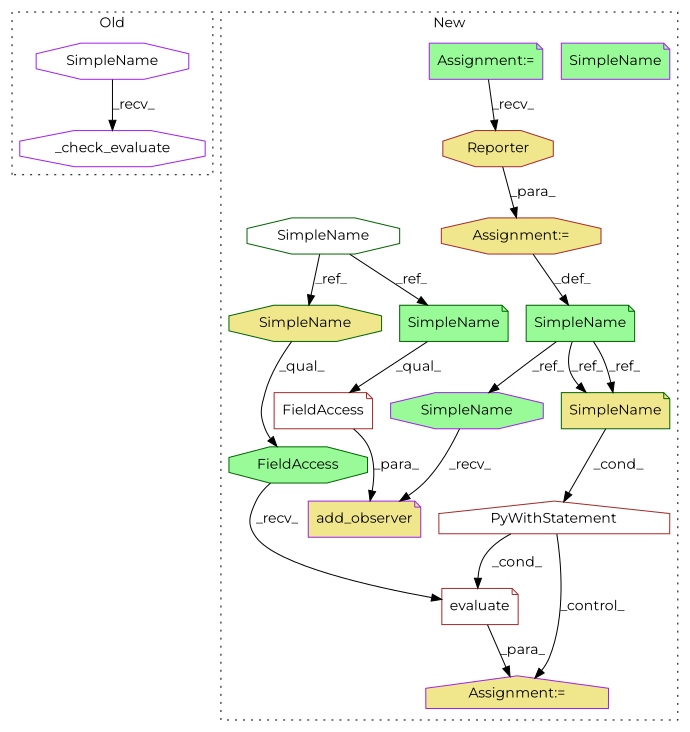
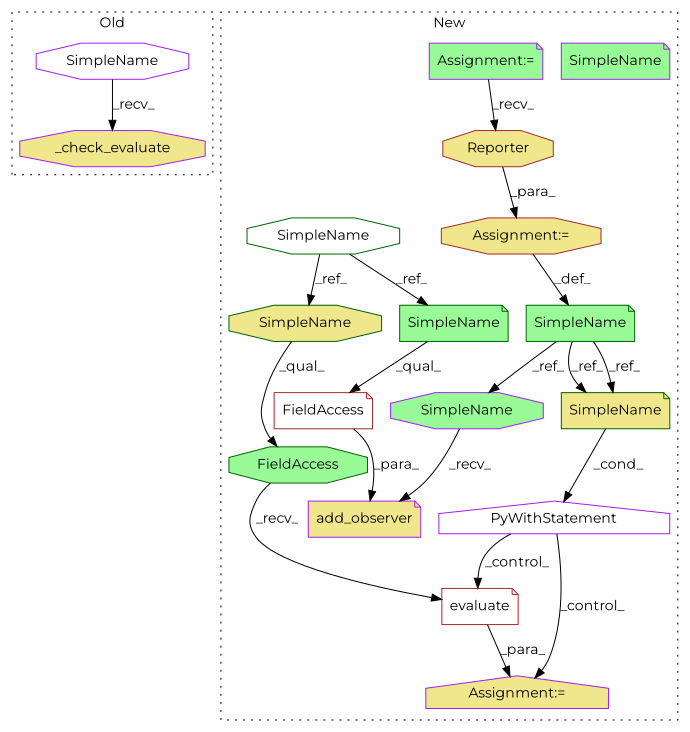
node "_check_evaluate": fillcolor white -> khaki
node "PyWithStatement": color brown -> purple
edge "PyWithStatement" -> "evaluate": label "_cond_" -> "_control_"
